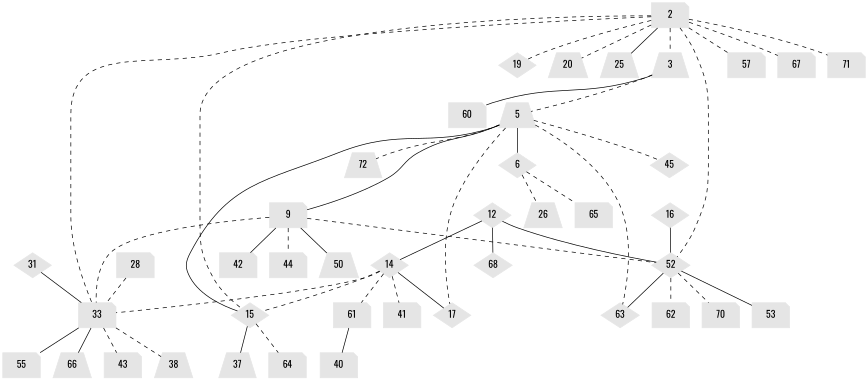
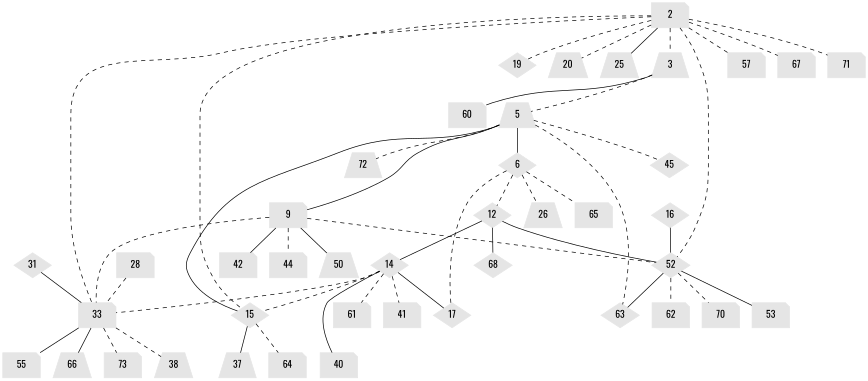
edge "6" -- "12": added
edge "5" -- "17": now "6" -- "17"
edge "61" -- "40": now "14" -- "40"
node "43": label "43" -> "73"
